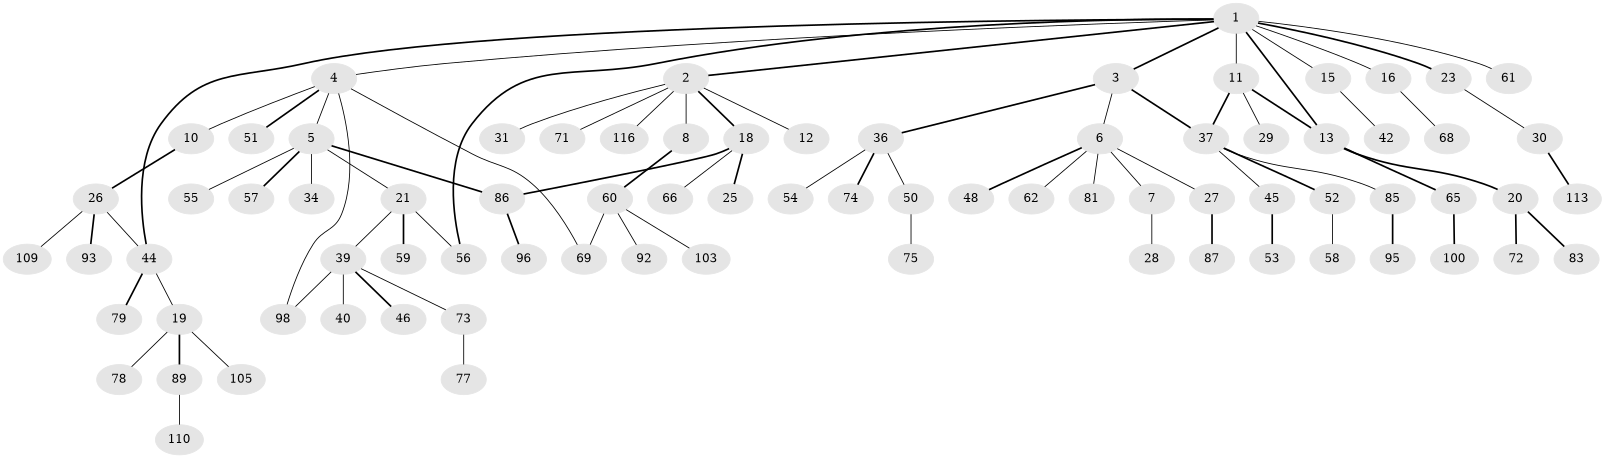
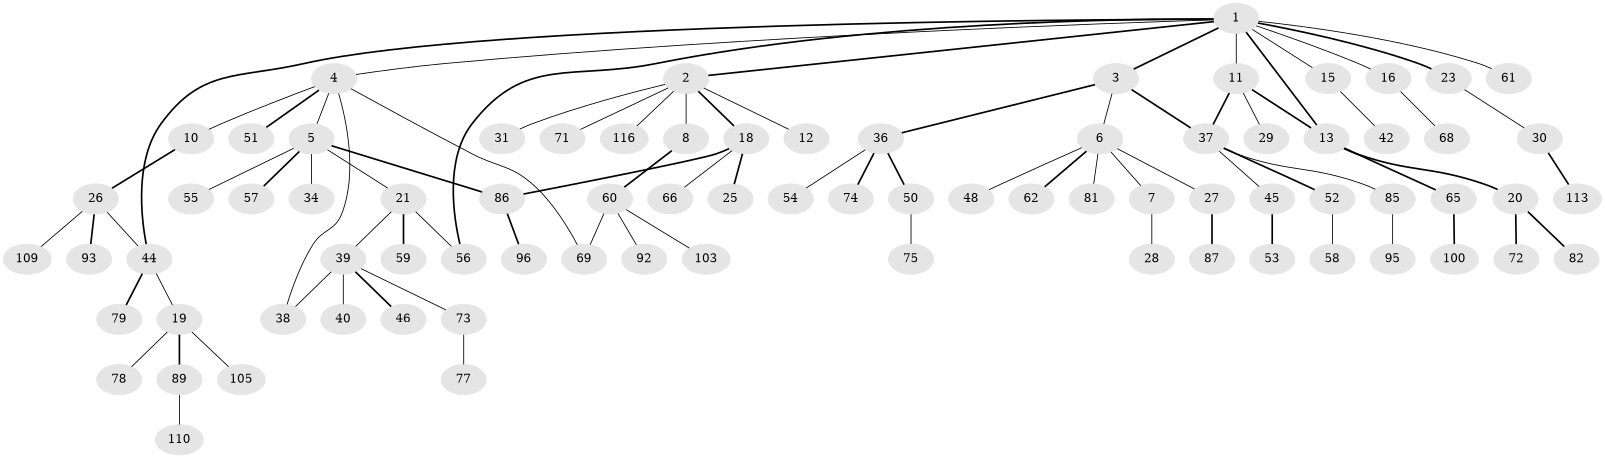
edge "6" -- "48": style bold -> solid
edge "36" -- "50": style solid -> bold
edge "6" -- "62": style solid -> bold
edge "85" -- "95": style bold -> solid
node "83": label "83" -> "82"
node "98": label "98" -> "38"
